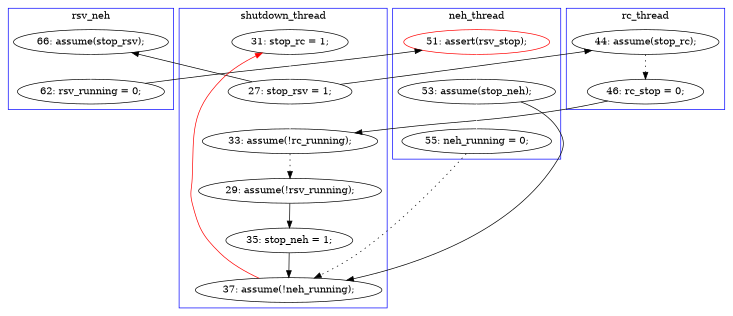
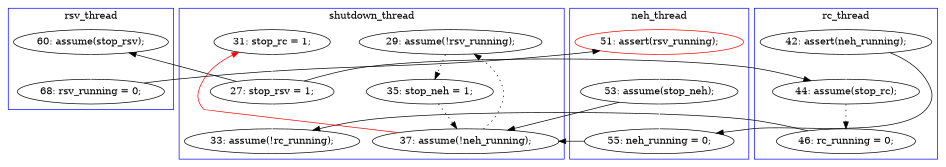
cluster "rsv_neh": label "rsv_neh" -> "rsv_thread"
node "66: assume(stop_rsv);": label "66: assume(stop_rsv);" -> "60: assume(stop_rsv);"
node "51: assert(rsv_stop);": label "51: assert(rsv_stop);" -> "51: assert(rsv_running);"
node "42: assert(neh_running);": added
node "62: rsv_running = 0;": label "62: rsv_running = 0;" -> "68: rsv_running = 0;"
node "46: rc_stop = 0;": label "46: rc_stop = 0;" -> "46: rc_running = 0;"
edge "33: assume(!rc_running);" -> "29: assume(!rsv_running);": now "37: assume(!neh_running);" -> "29: assume(!rsv_running);"
edge "29: assume(!rsv_running);" -> "35: stop_neh = 1;": style solid -> dotted
edge "55: neh_running = 0;" -> "37: assume(!neh_running);": style dotted -> solid
edge "35: stop_neh = 1;" -> "37: assume(!neh_running);": style solid -> dotted
